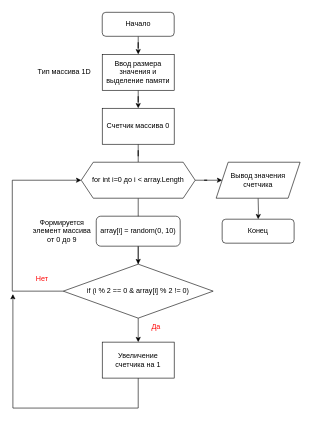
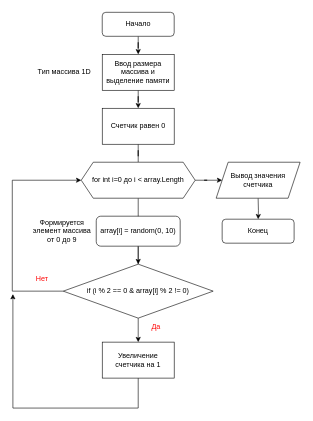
node "Ввод размера значения и выделение памяти": label "Ввод размера значения и выделение памяти" -> "Ввод размера массива и выделение памяти"
node "Счетчик массива 0": label "Счетчик массива 0" -> "Счетчик равен 0"
